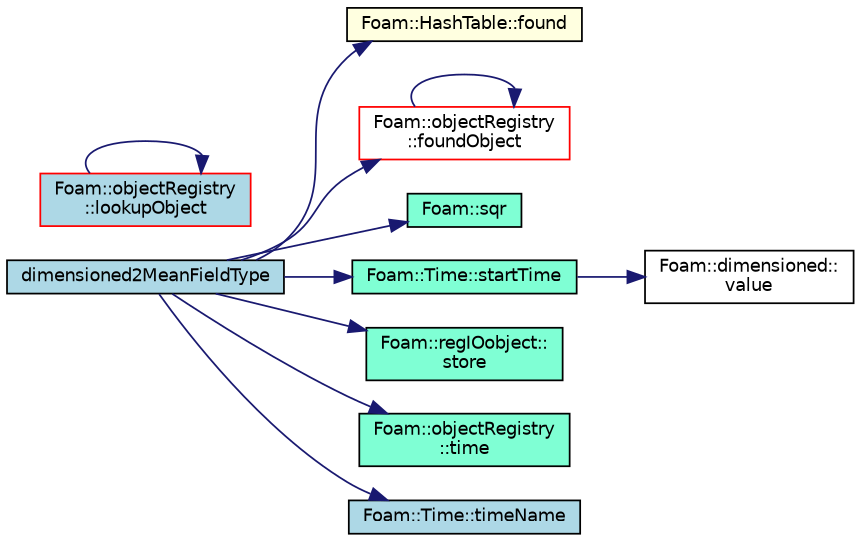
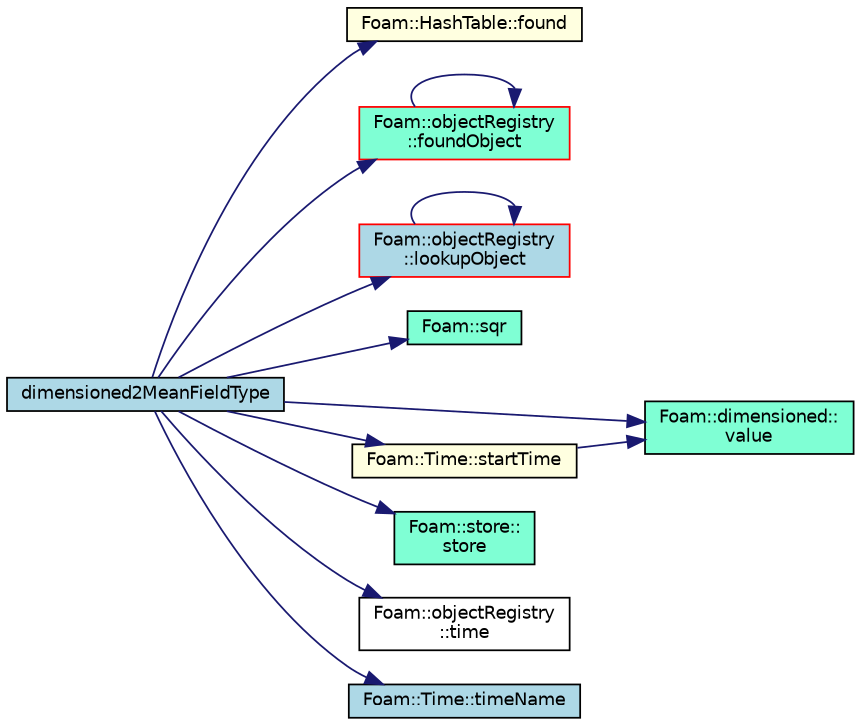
node "Foam::objectRegistry ::foundObject": fillcolor white -> aquamarine
node "Foam::Time::startTime": fillcolor aquamarine -> lightyellow
node "Foam::dimensioned:: value": fillcolor white -> aquamarine
edge "dimensioned2MeanFieldType" -> "Foam::objectRegistry ::lookupObject": added
node "Foam::regIOobject:: store": label "Foam::regIOobject:: store" -> "Foam::store:: store"
edge "dimensioned2MeanFieldType" -> "Foam::dimensioned:: value": added
node "Foam::objectRegistry ::time": fillcolor aquamarine -> white
